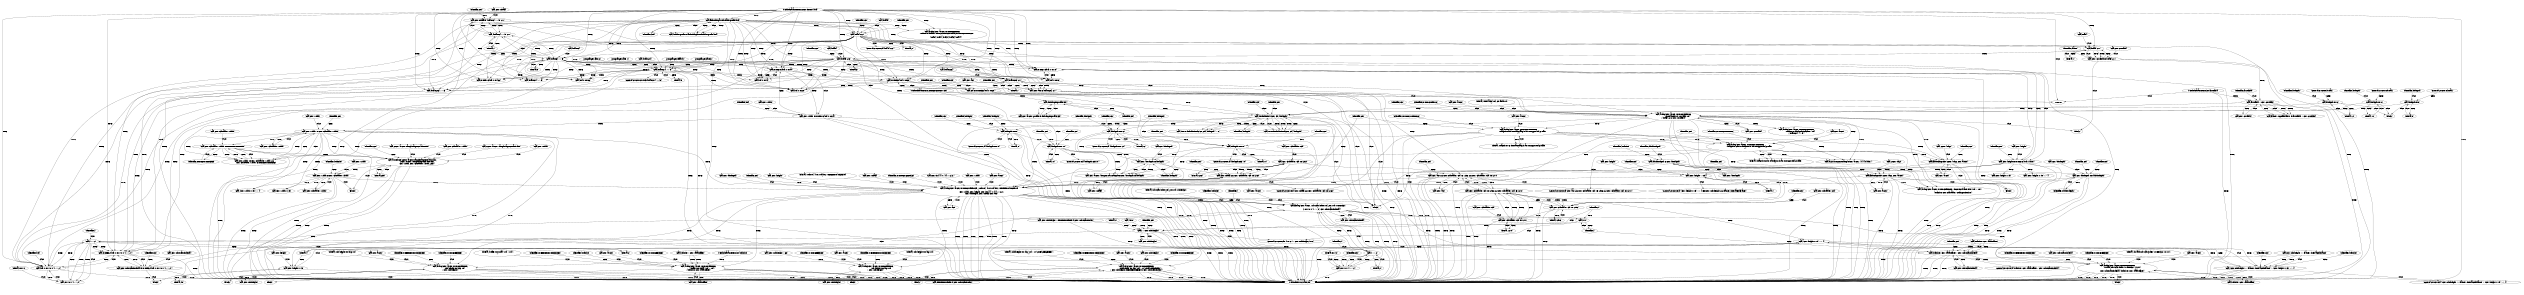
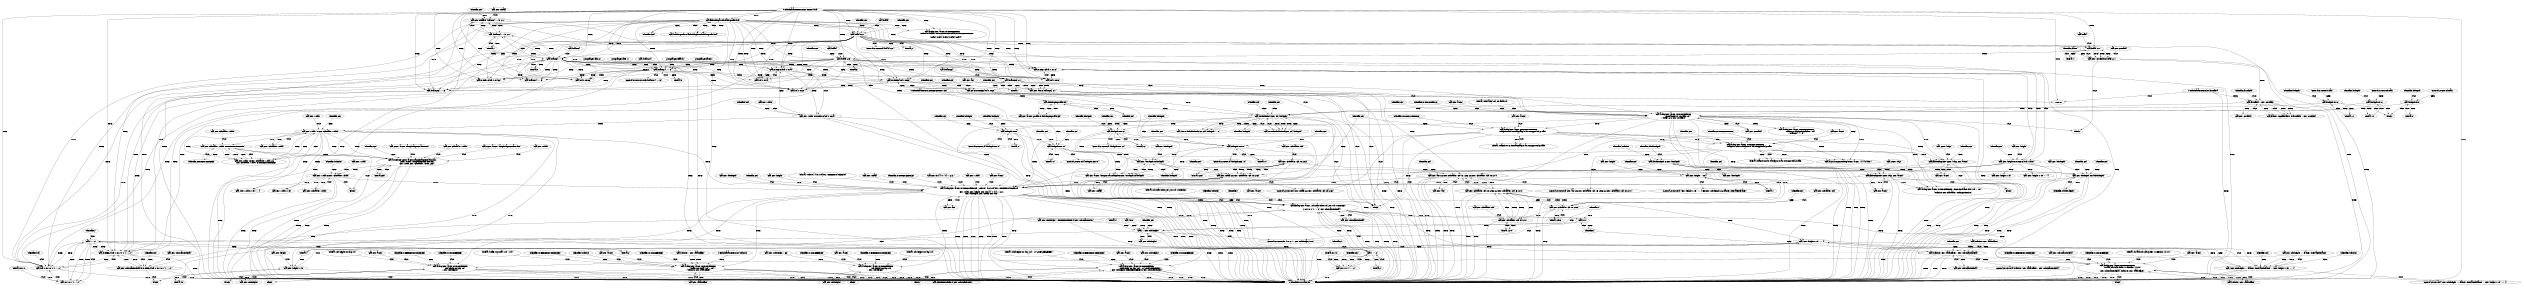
edge "(Call,ctx->bit_depth = bitdepth)" -> "(Call,ctx->bit_depth != old_bit_depth)": added, label "DDG:"
